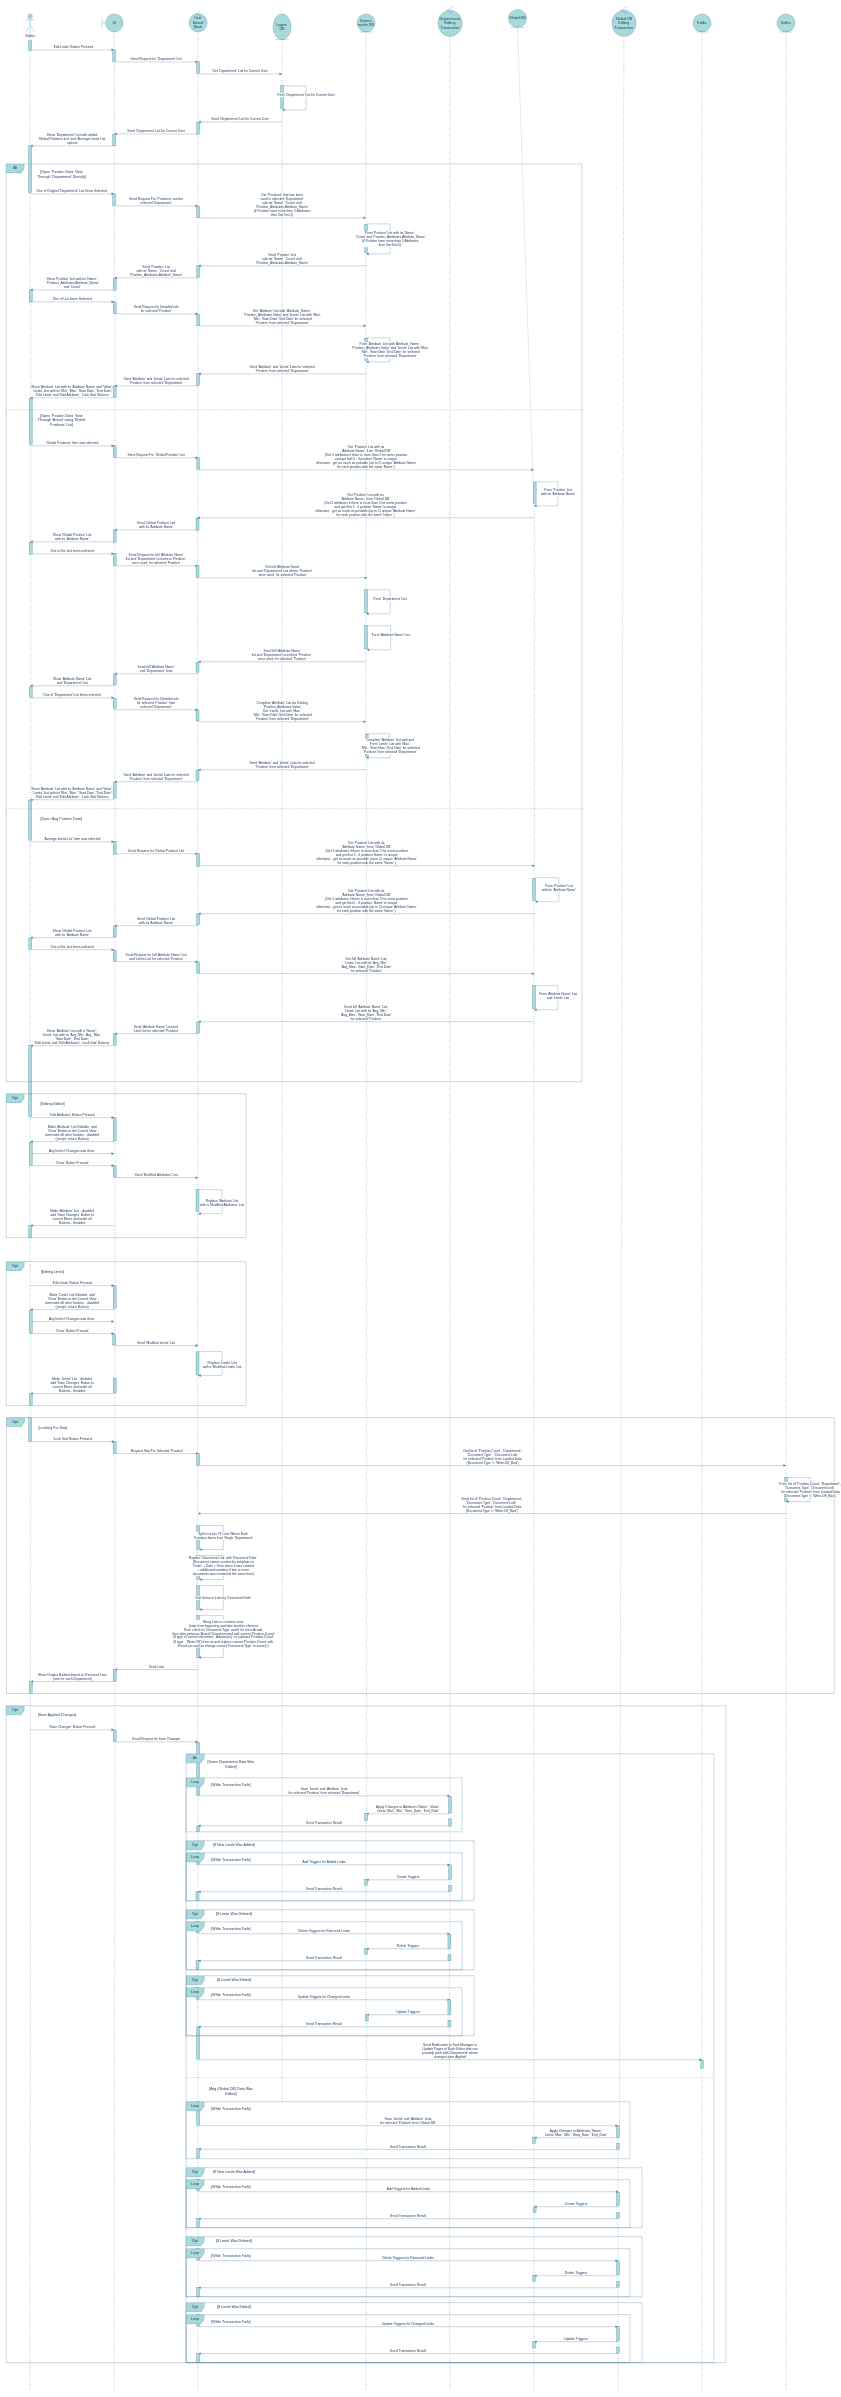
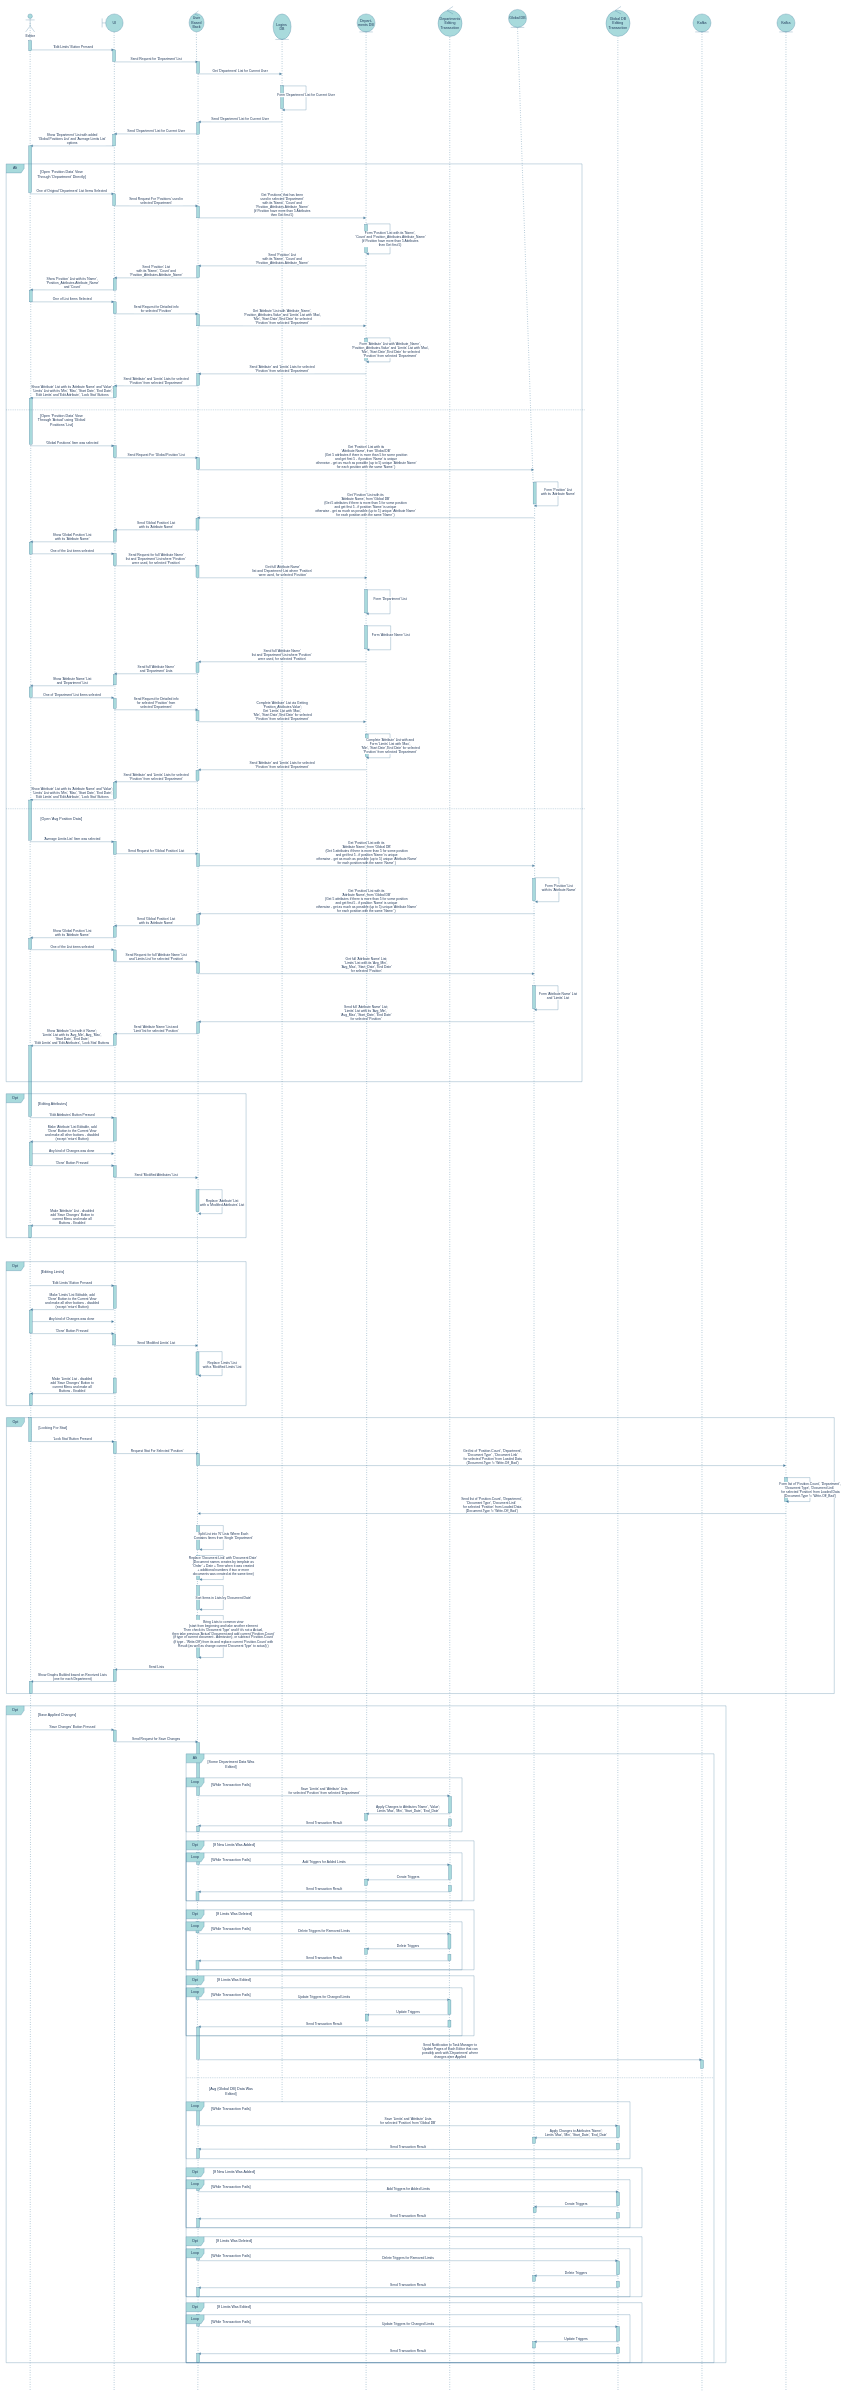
node "User Based Back": size 18x21 -> 15x21
node "Global DB Editing Transaction": moved (624, 21) -> (618, 21)
node "[Editing Edited]": label "[Editing Edited]" -> "[Editing Attributes]"
